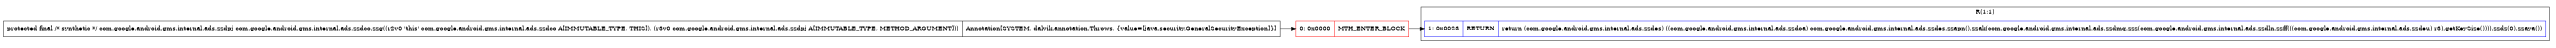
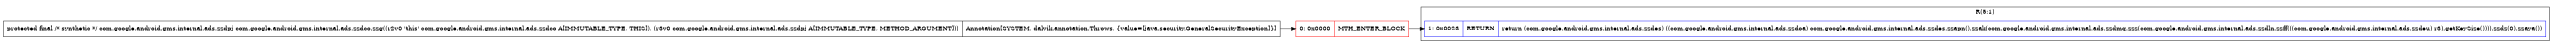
cluster "R(1:1)": label "R(1:1)" -> "R(5:1)"
